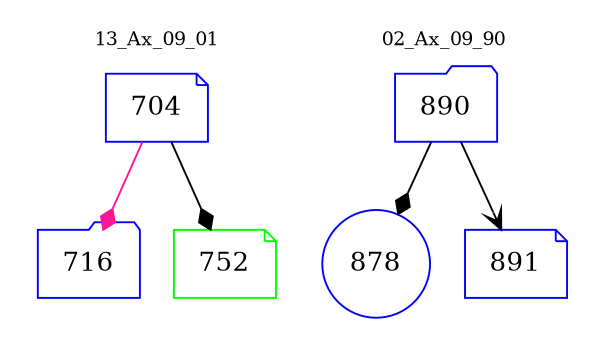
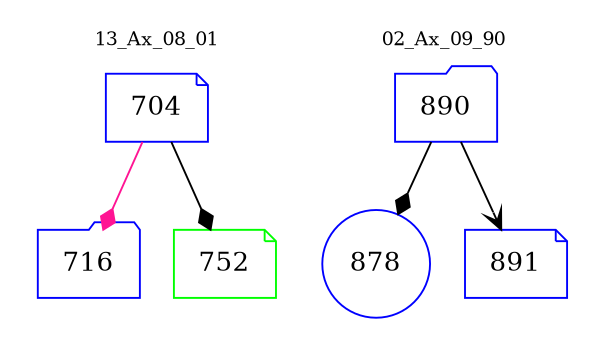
cluster "13_Ax_09_01": label "13_Ax_09_01" -> "13_Ax_08_01"
